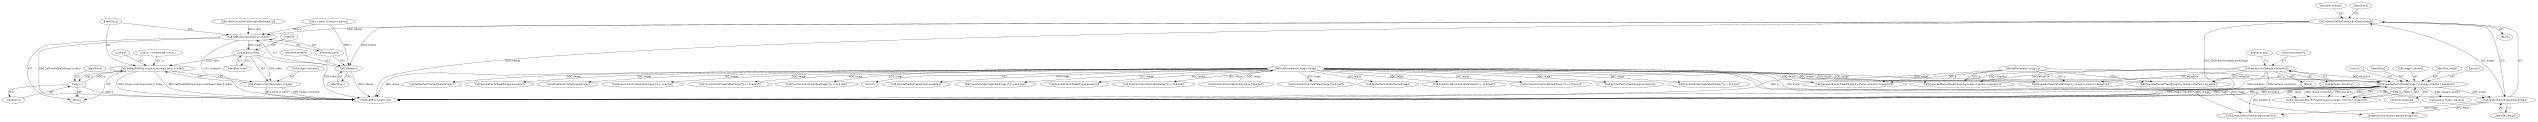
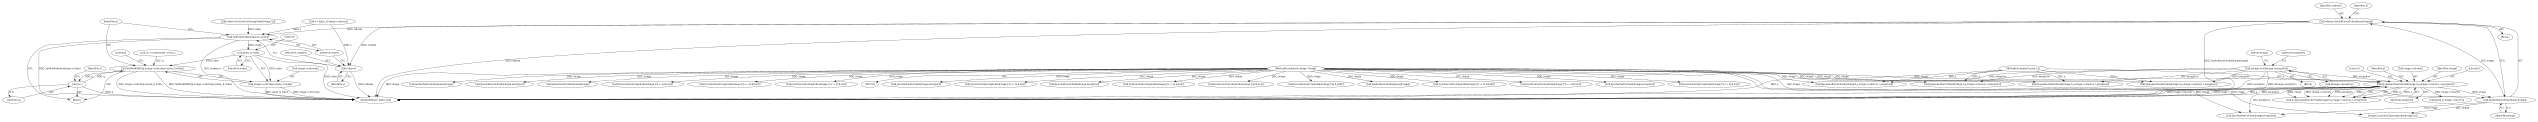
node "(Call,indexes+x)": label "(Call,indexes+x)" -> "(Call,index+x)"
edge "(Call,ConstrainColormapIndex(image,(*p) & 0x3))" -> "(MethodParameterIn,Image *image)": reversed
